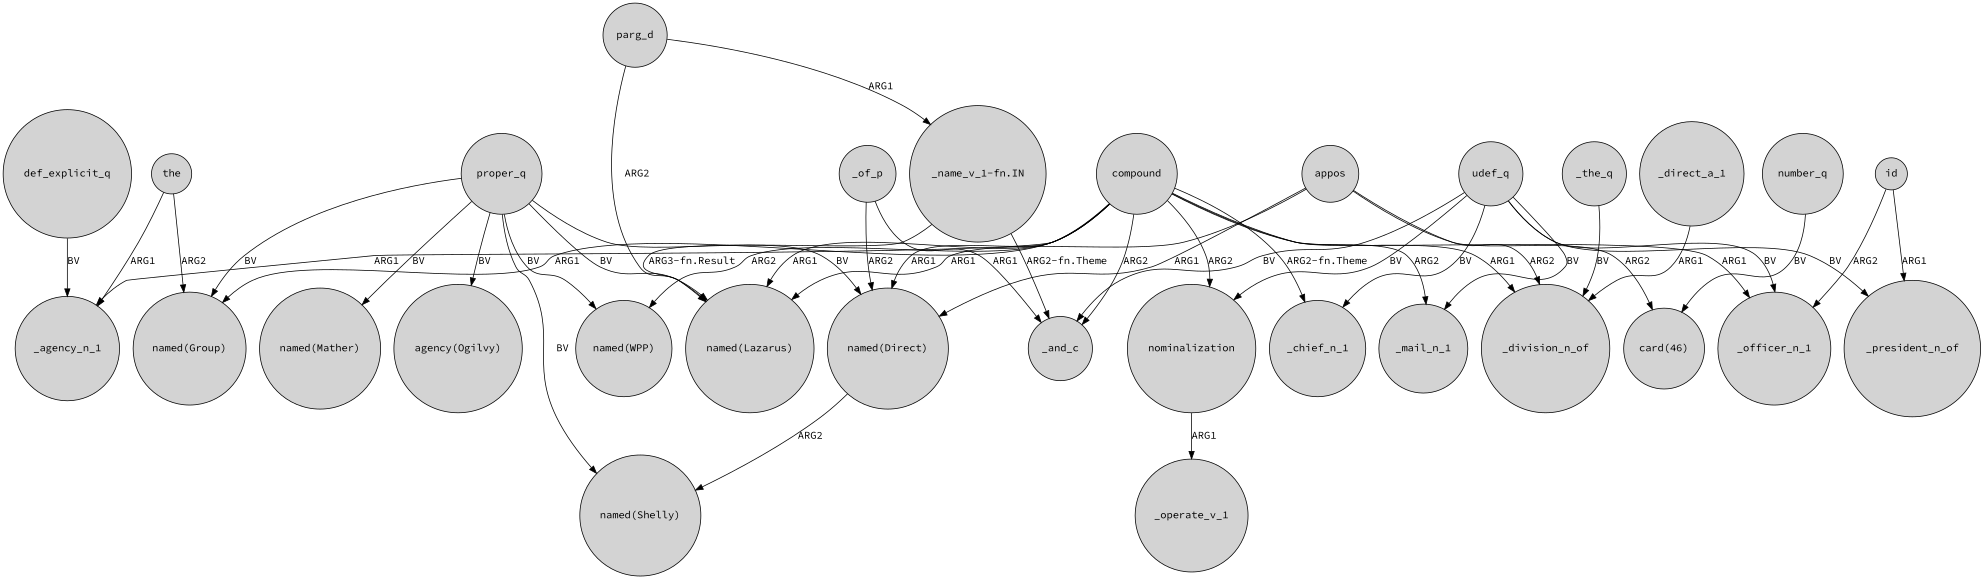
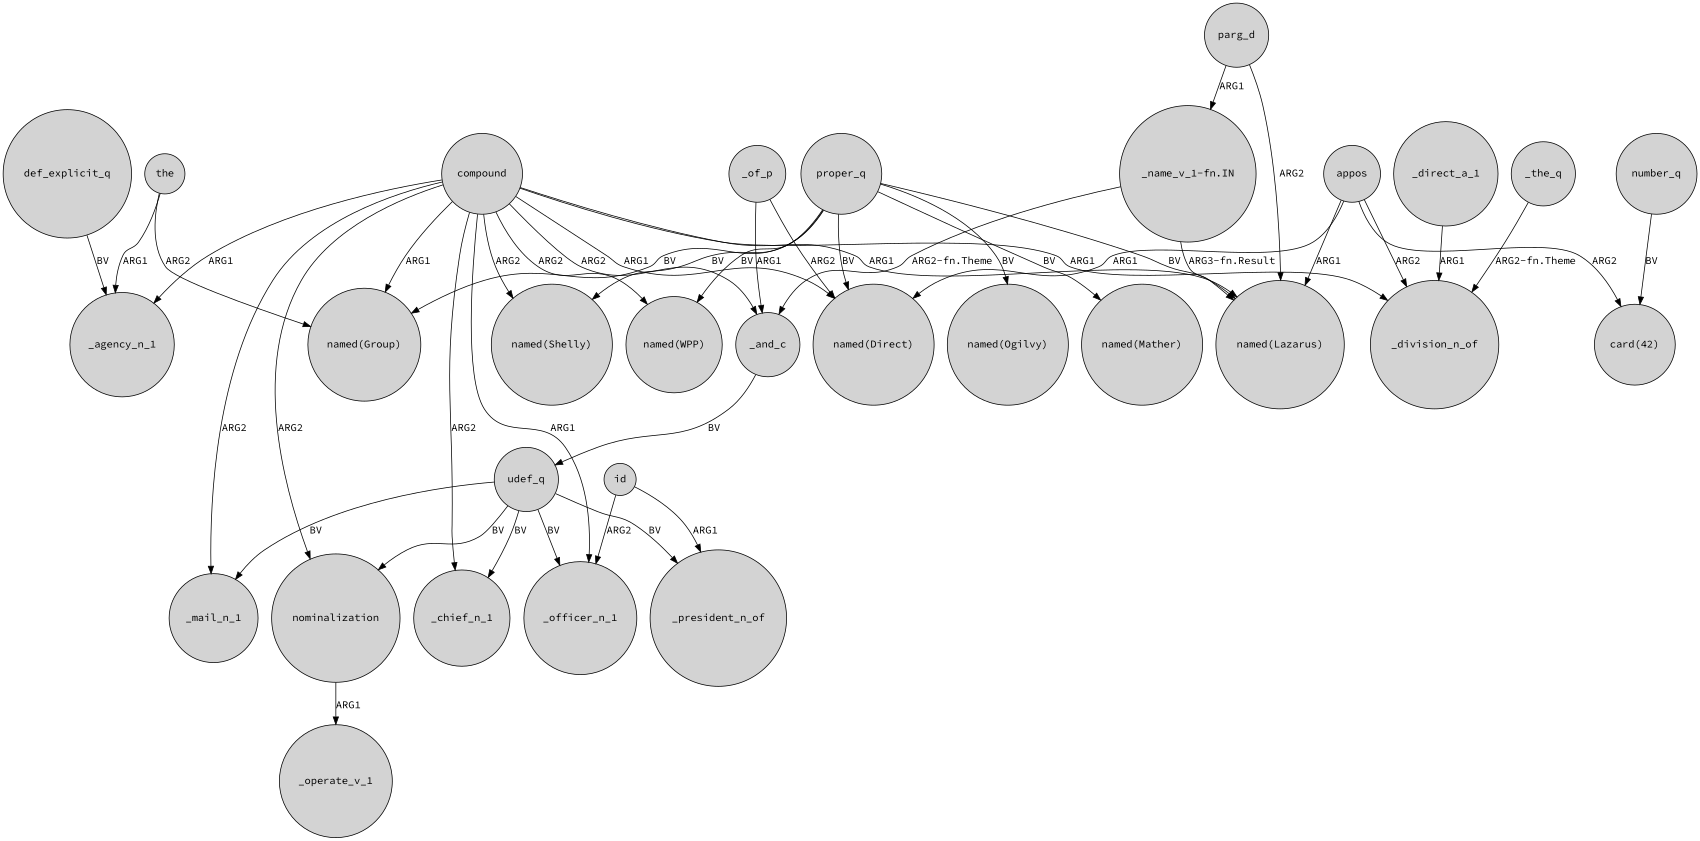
edge "udef_q" -> "_and_c": reversed
edge "compound" -> "_chief_n_1": label "ARG2-fn.Theme" -> "ARG2"
edge "_the_q" -> "_division_n_of": label "BV" -> "ARG2-fn.Theme"
node "agency(Ogilvy)": label "agency(Ogilvy)" -> "named(Ogilvy)"
node "card(46)": label "card(46)" -> "card(42)"
edge "named(Direct)" -> "named(Shelly)": now "compound" -> "named(Shelly)"
